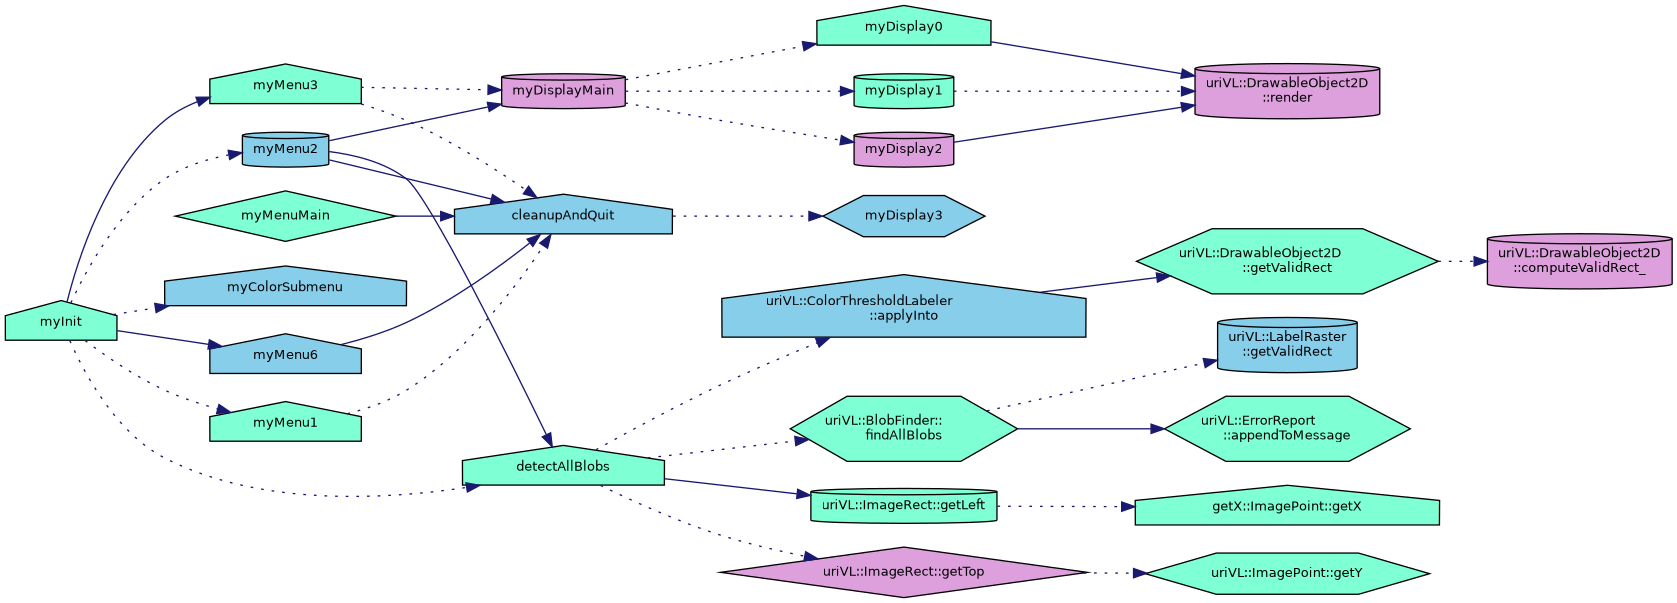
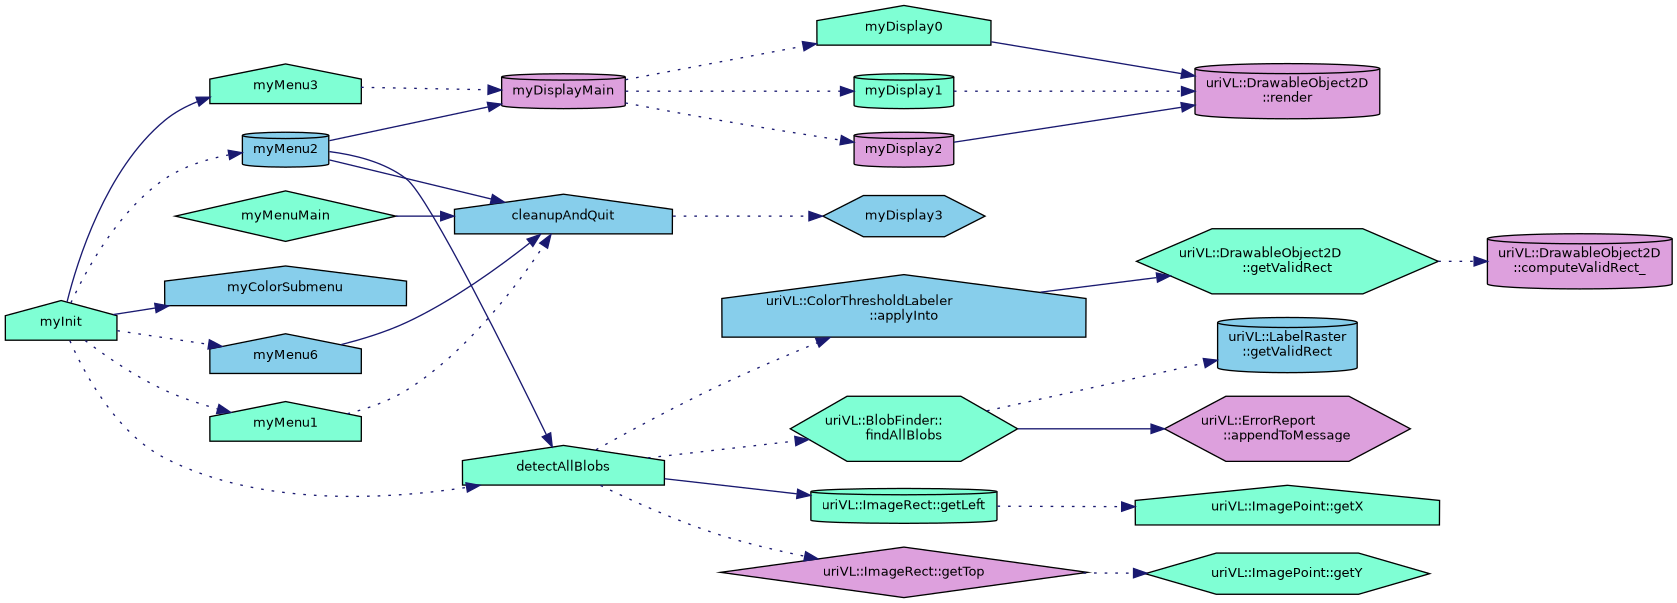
edge "myMenu3" -> "cleanupAndQuit": removed
edge "myInit" -> "myColorSubmenu": style dotted -> solid
edge "myInit" -> "myMenu6": style solid -> dotted
node "uriVL::ErrorReport ::appendToMessage": fillcolor aquamarine -> plum
node "getX::ImagePoint::getX": label "getX::ImagePoint::getX" -> "uriVL::ImagePoint::getX"
